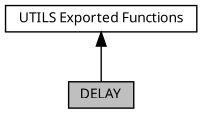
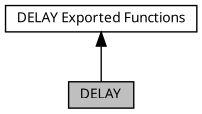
node "UTILS Exported Functions": label "UTILS Exported Functions" -> "DELAY Exported Functions"
